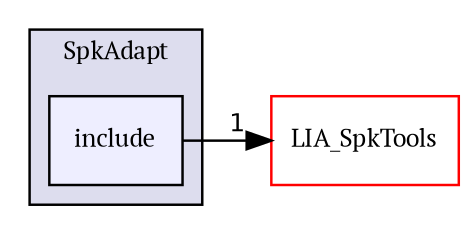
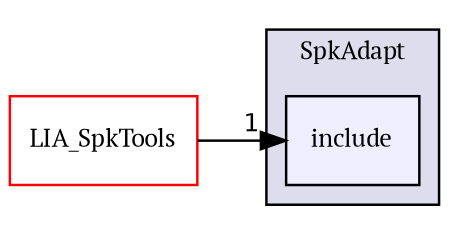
edge "include" -> "LIA_SpkTools": reversed
